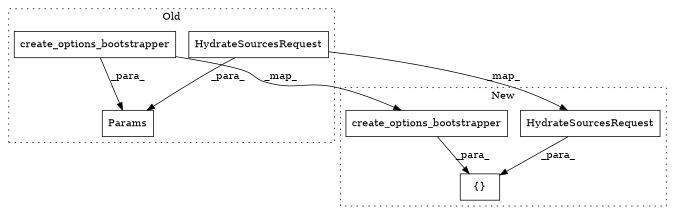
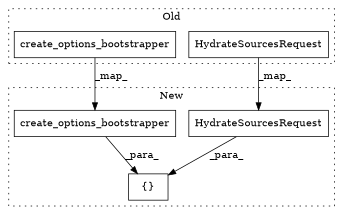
node "Params": removed
